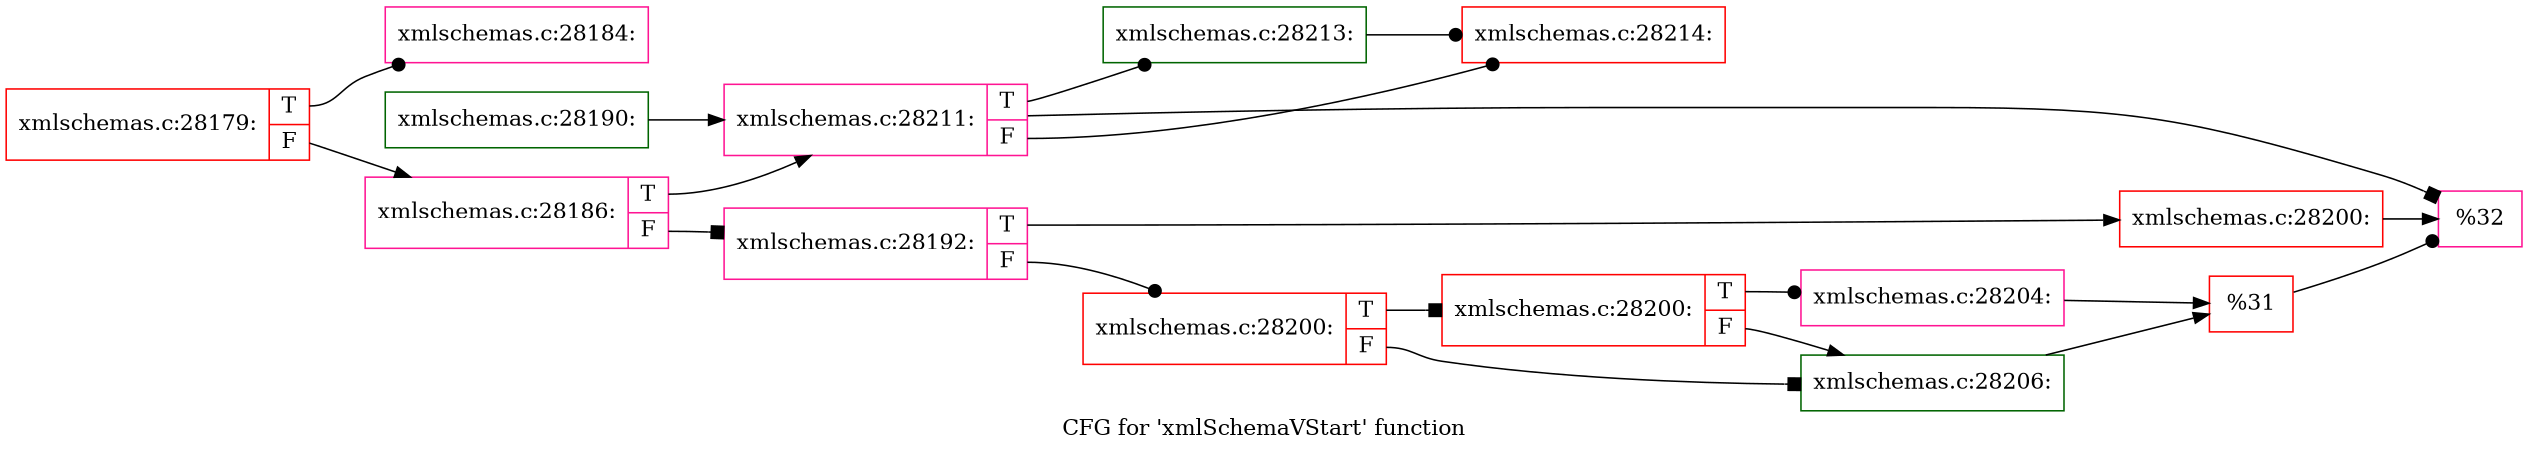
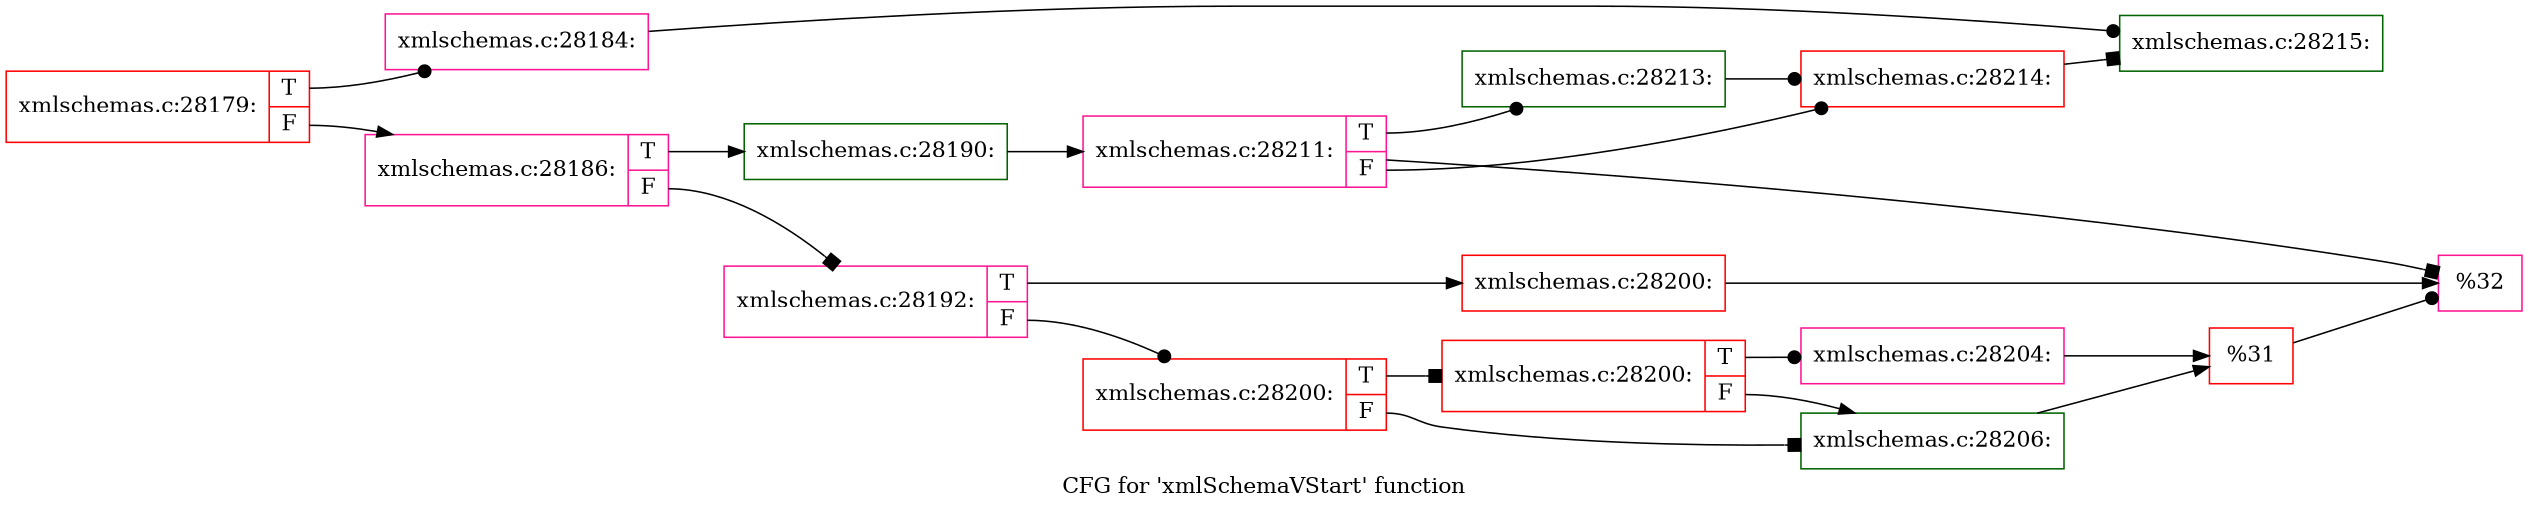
node "xmlschemas.c:28215:": added
edge "xmlschemas.c:28186:" -> "xmlschemas.c:28211:": now "xmlschemas.c:28186:" -> "xmlschemas.c:28190:"
